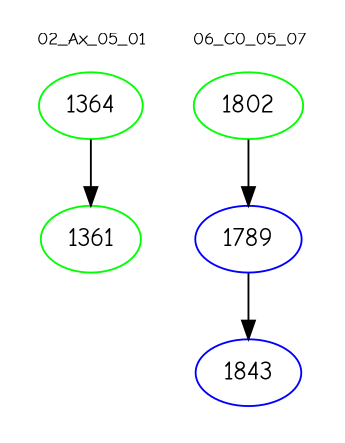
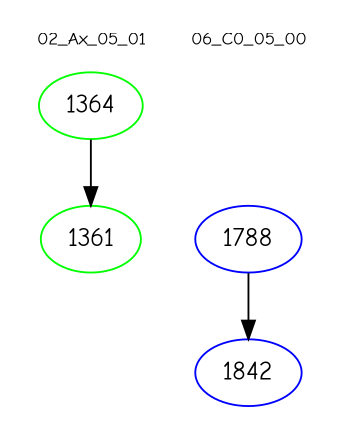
cluster "06_C0_05_07": label "06_C0_05_07" -> "06_C0_05_00"
node "1802": removed
node "1789": label "1789" -> "1788"
node "1843": label "1843" -> "1842"
